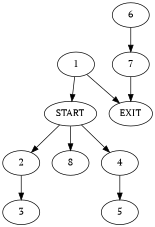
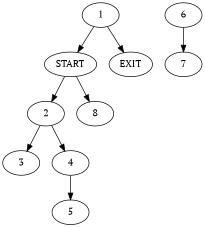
edge "7" -> "EXIT": removed
edge "START" -> "4": now "2" -> "4"
